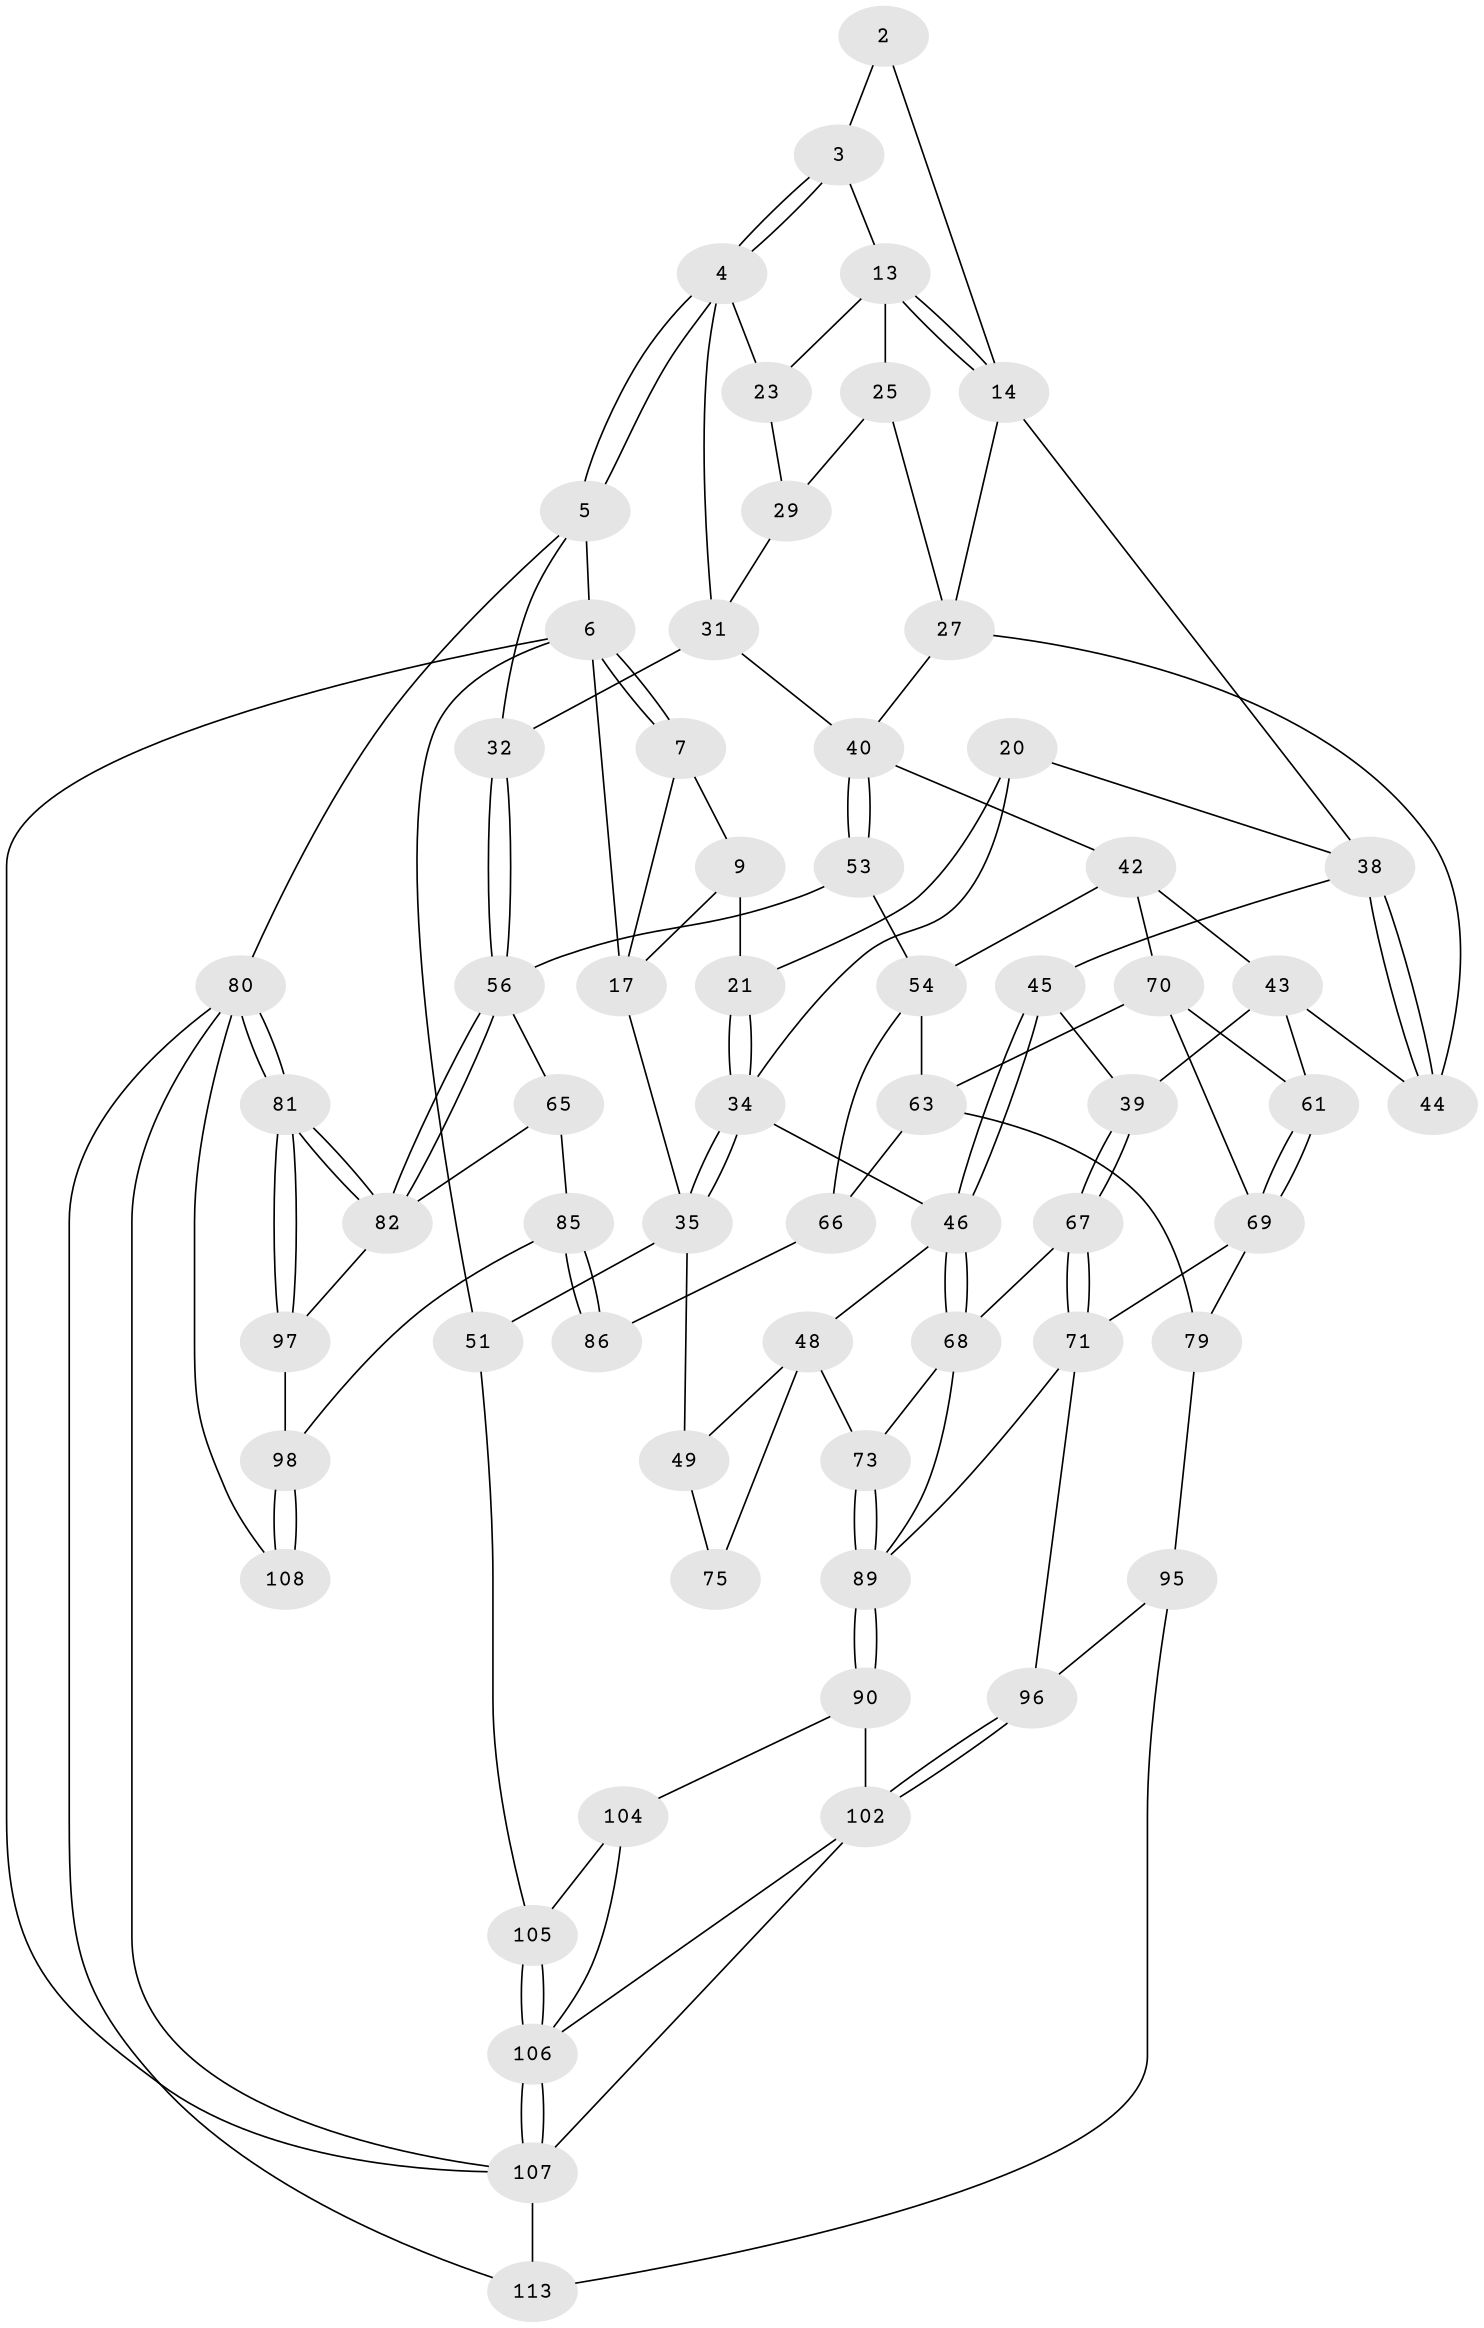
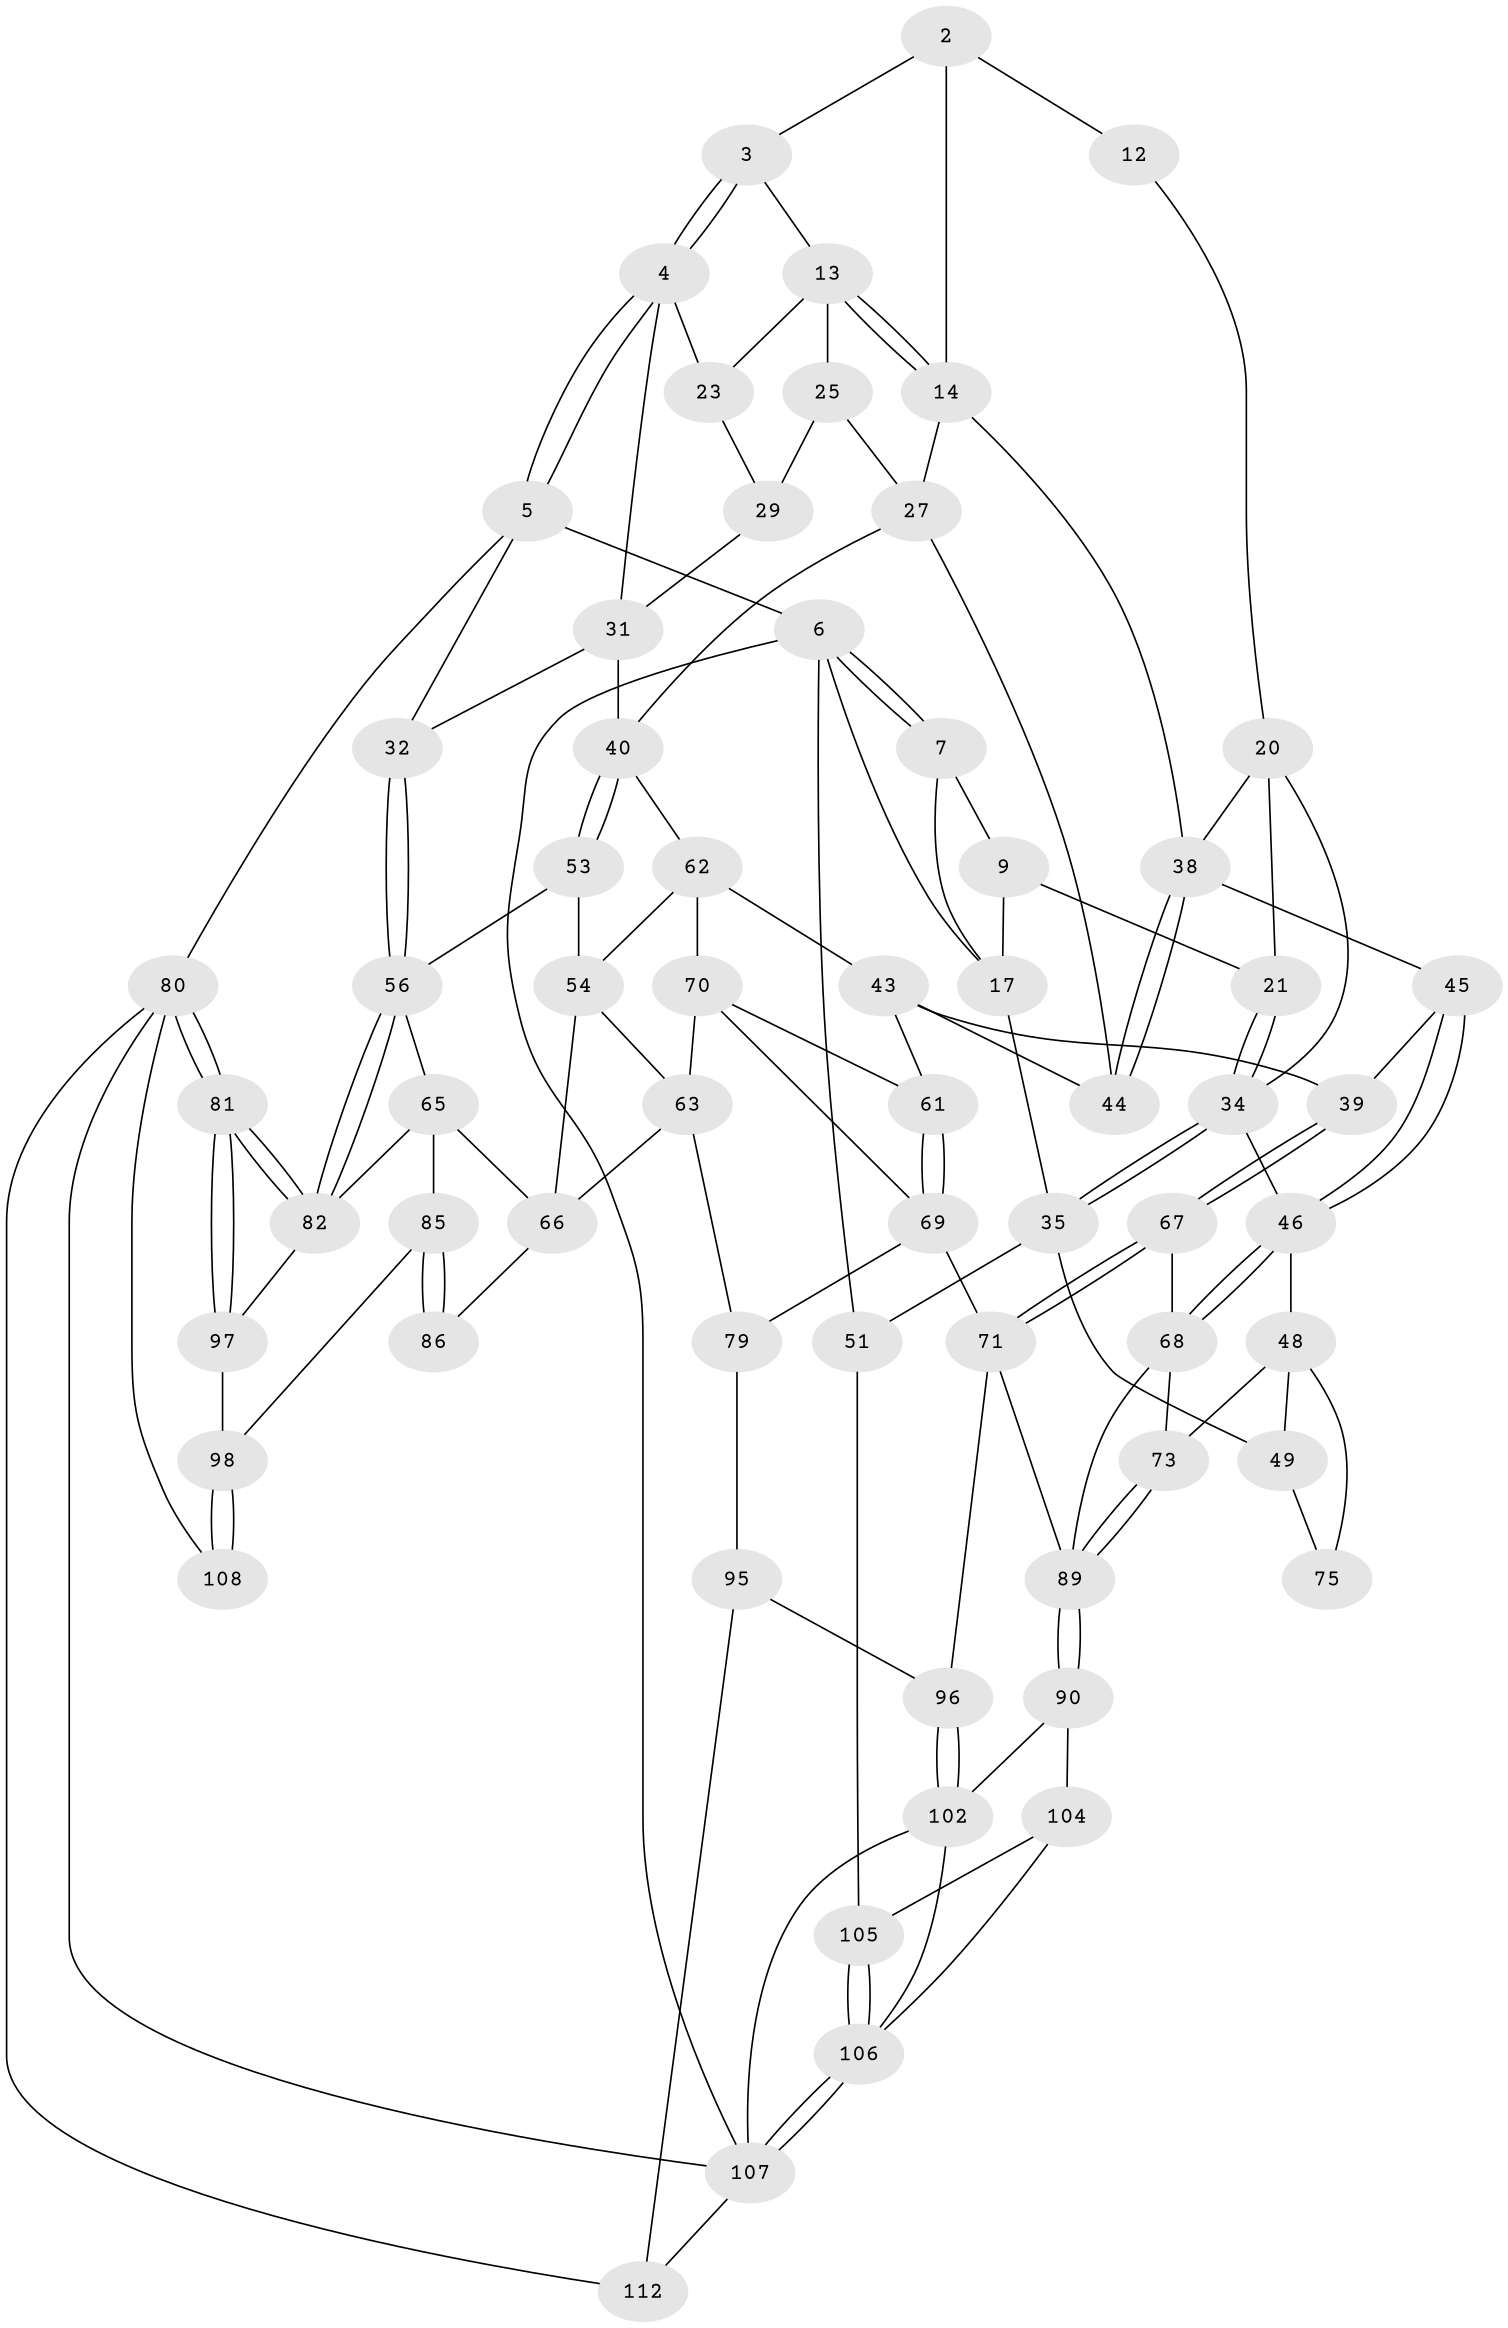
node "12": added
node "42": label "42" -> "62"
edge "65" -- "66": added
node "113": label "113" -> "112"
